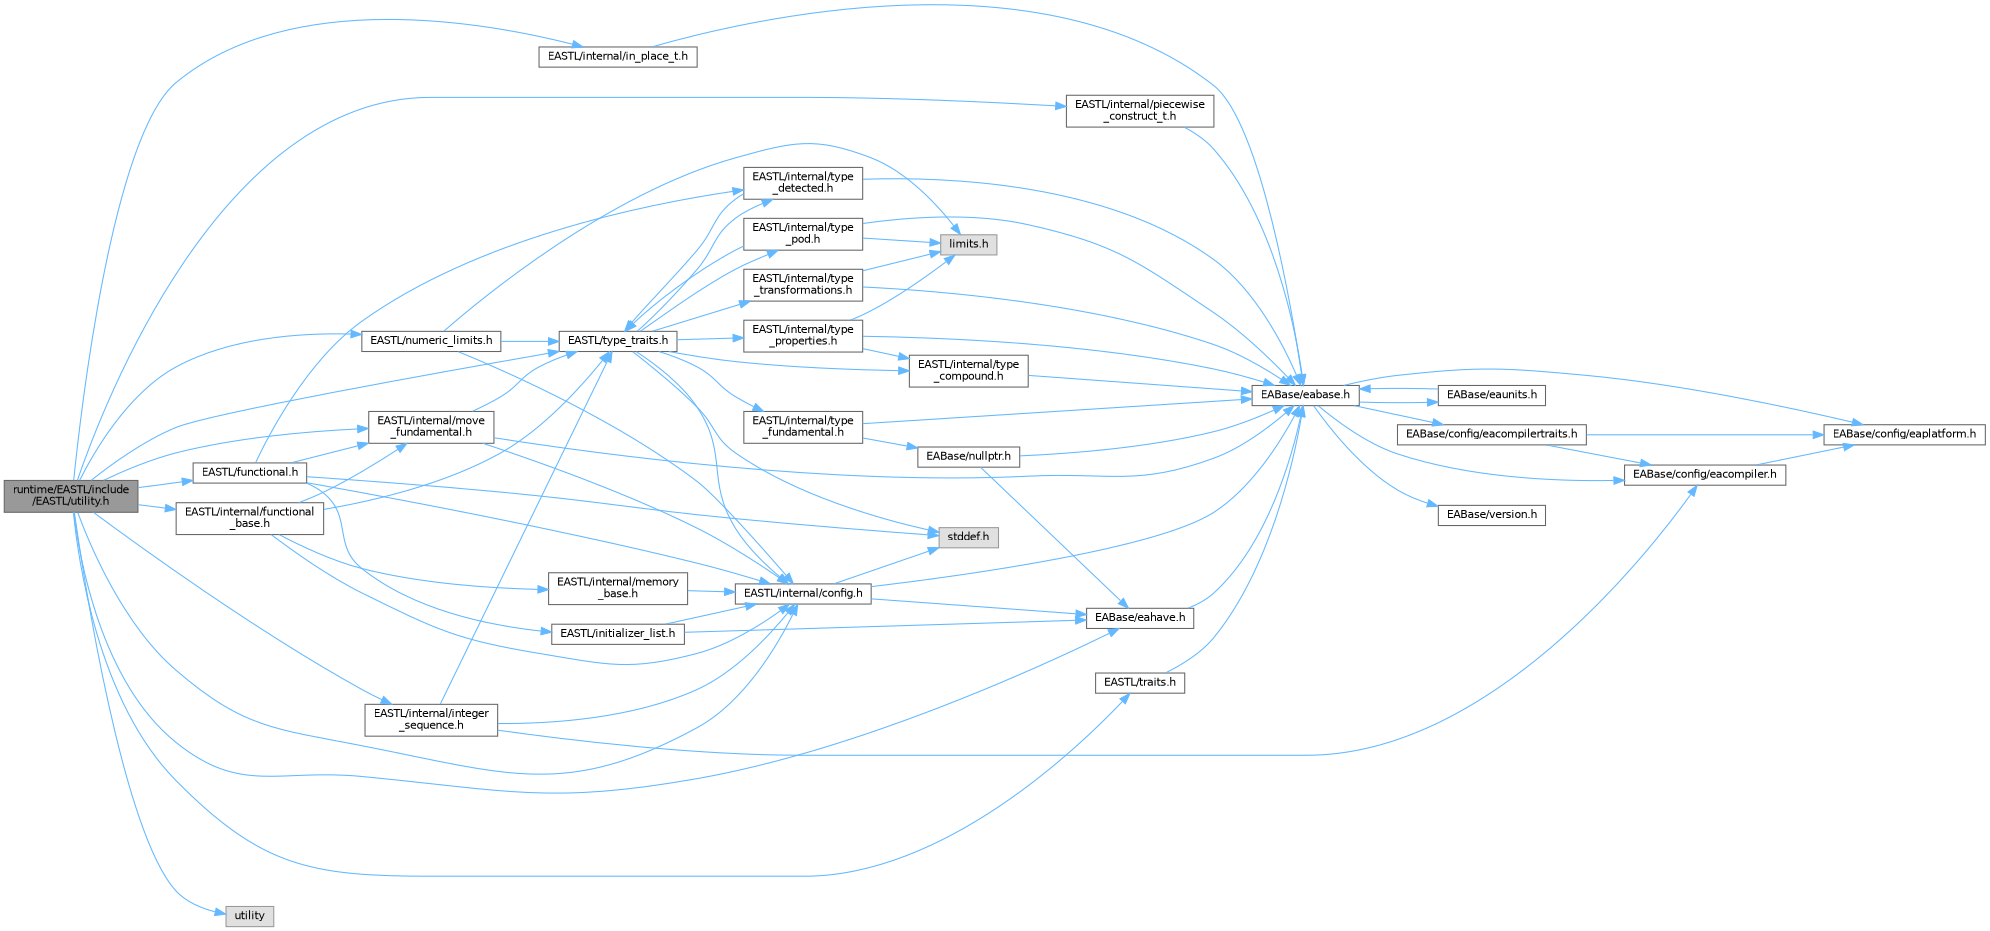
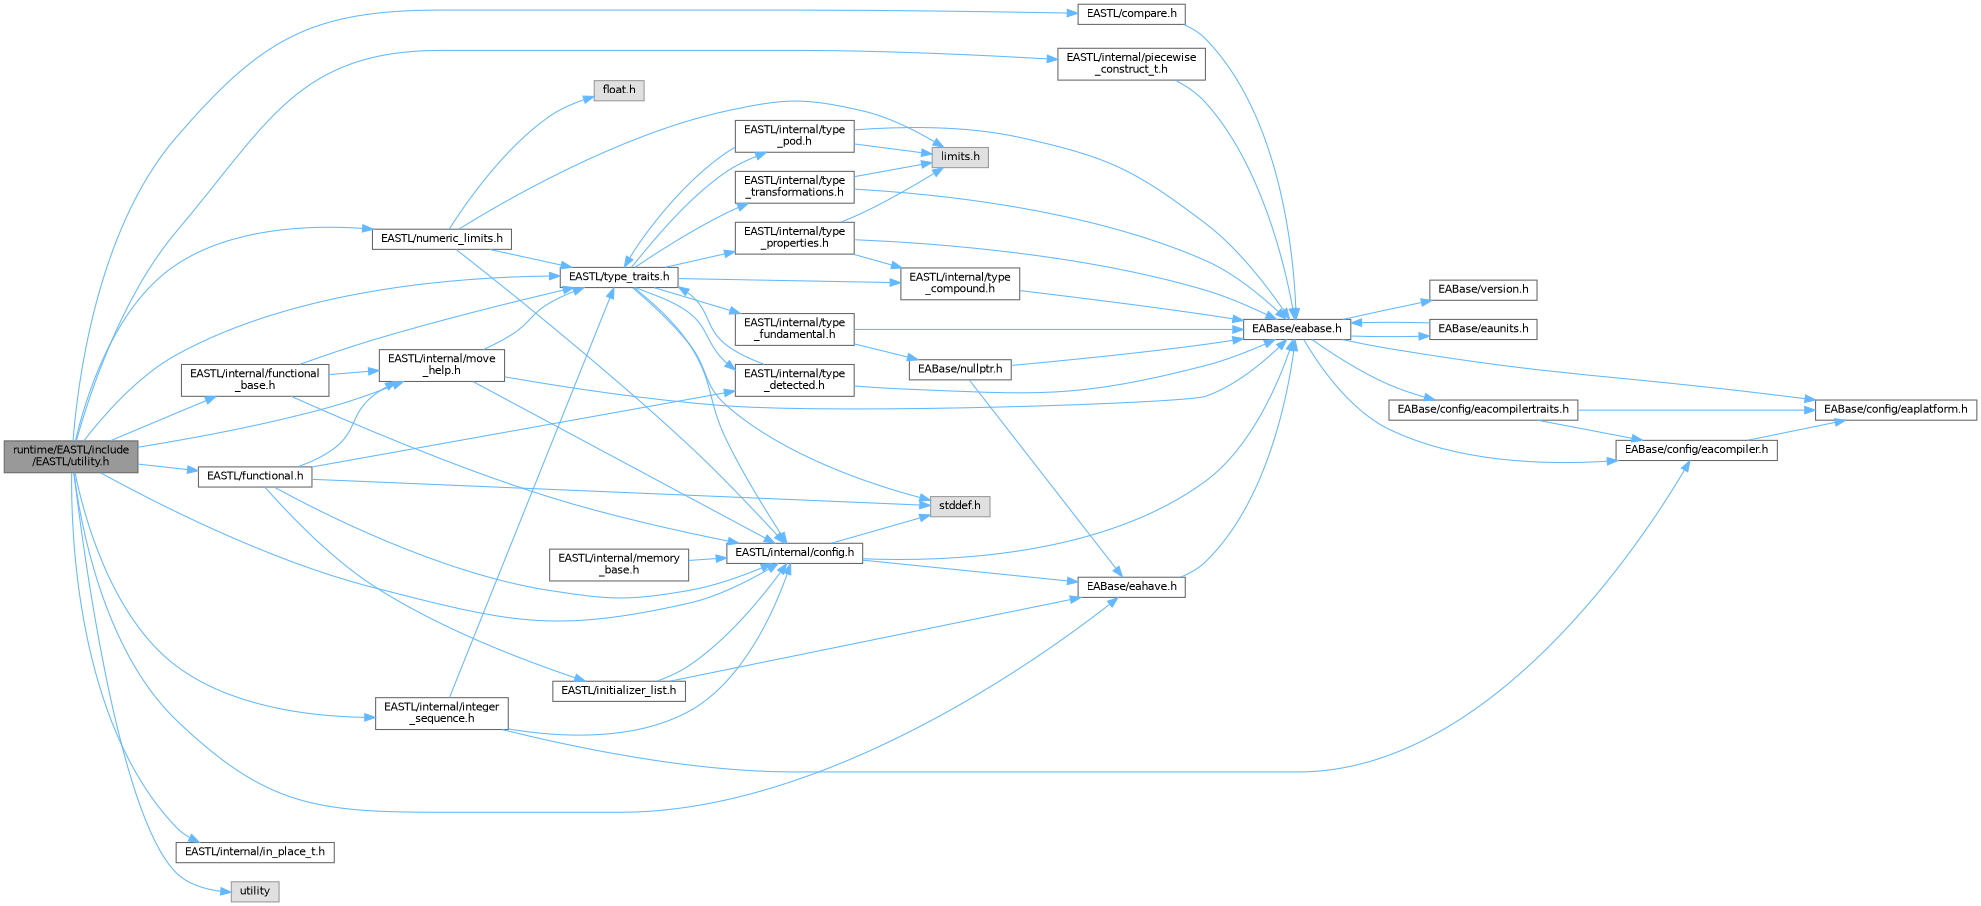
edge "EASTL/internal/in_place_t.h" -> "EABase/eabase.h": removed
node "float.h": added
node "EASTL/internal/move _fundamental.h": label "EASTL/internal/move _fundamental.h" -> "EASTL/internal/move _help.h"
edge "EASTL/internal/functional _base.h" -> "EASTL/internal/memory _base.h": removed
node "EASTL/traits.h": label "EASTL/traits.h" -> "EASTL/compare.h"
